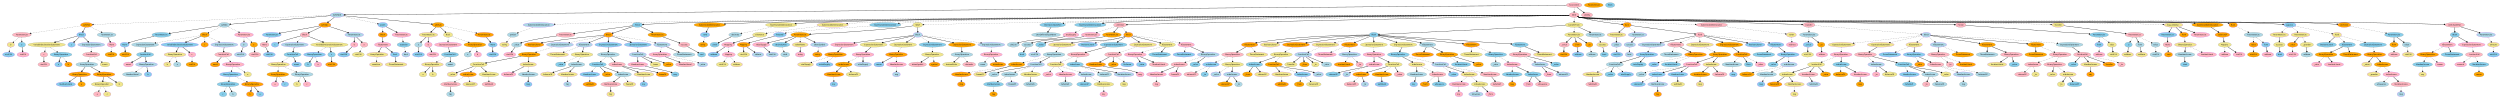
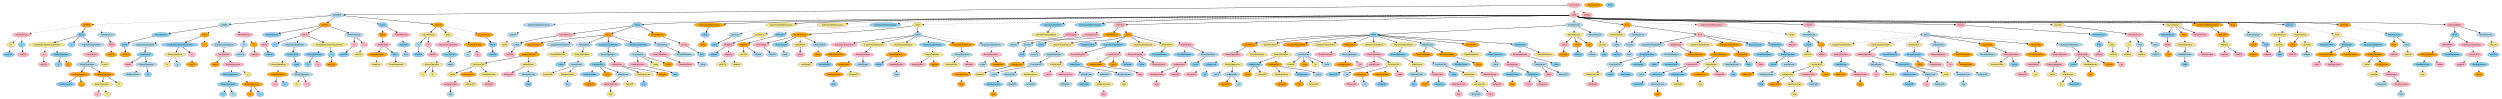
edge "SourceUnit" -> "solidity": style bold -> dashed
node "transferFrom": fillcolor khaki -> lightblue
node "UserDefinedTypeName": fillcolor lightblue -> khaki
node "to": fillcolor skyblue -> khaki
node "UnaryOperation": fillcolor khaki -> orange
